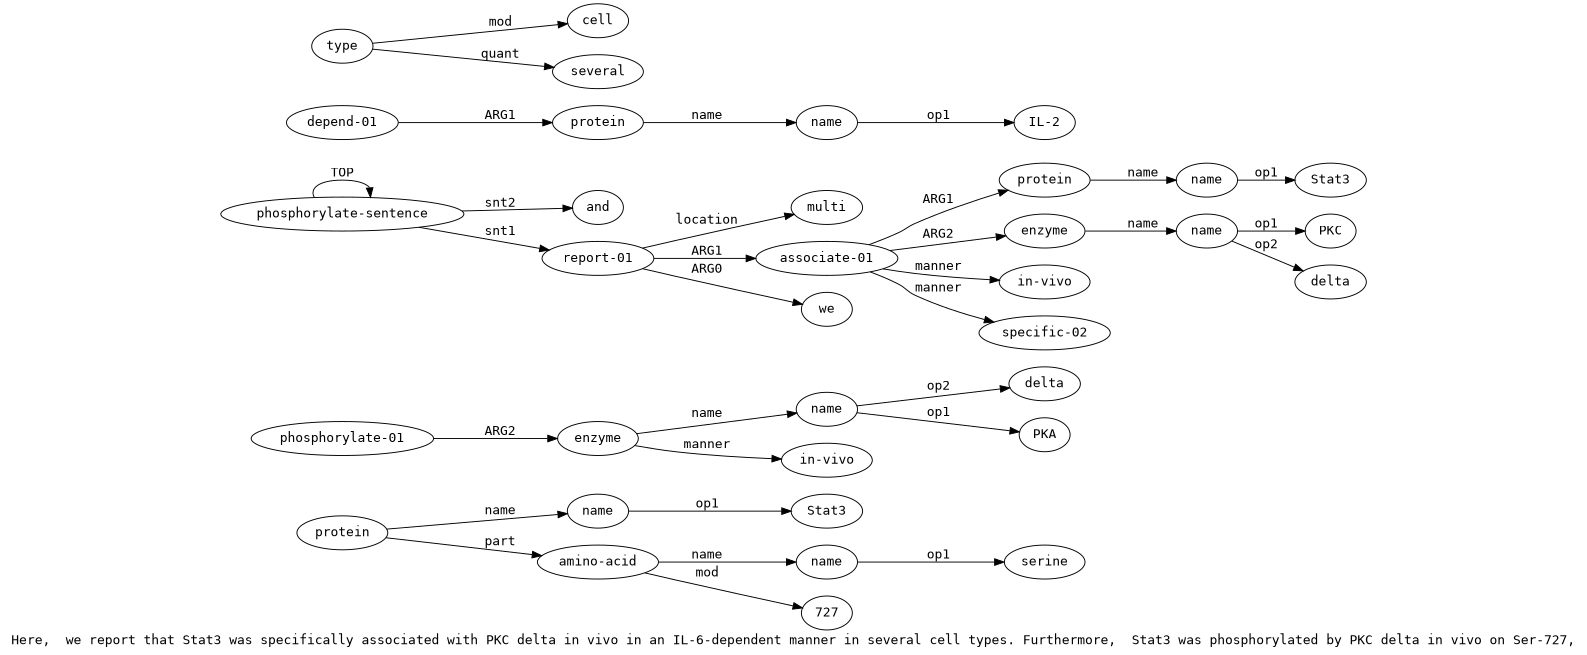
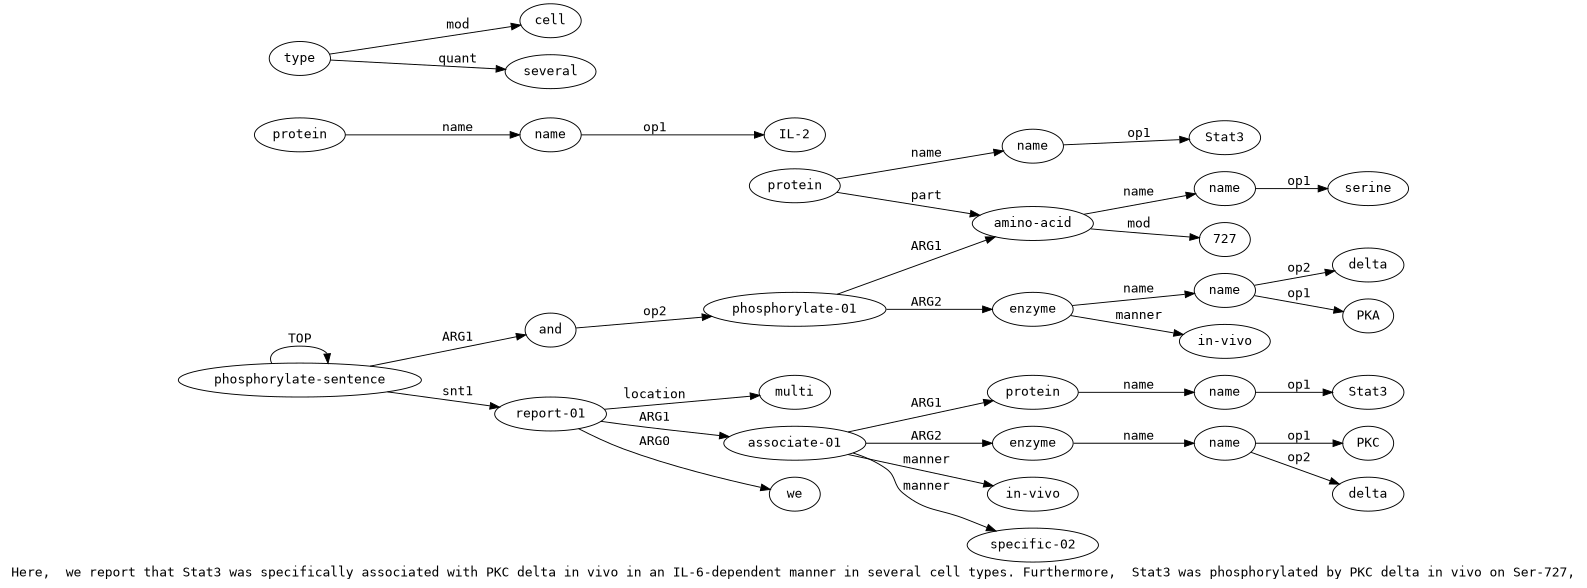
node "depend-01": removed
edge "phosphorylate-sentence" -> "and": label "snt2" -> "ARG1"
edge "phosphorylate-01" -> "amino-acid": added, label "ARG1"
edge "and" -> "phosphorylate-01": added, label "op2"
